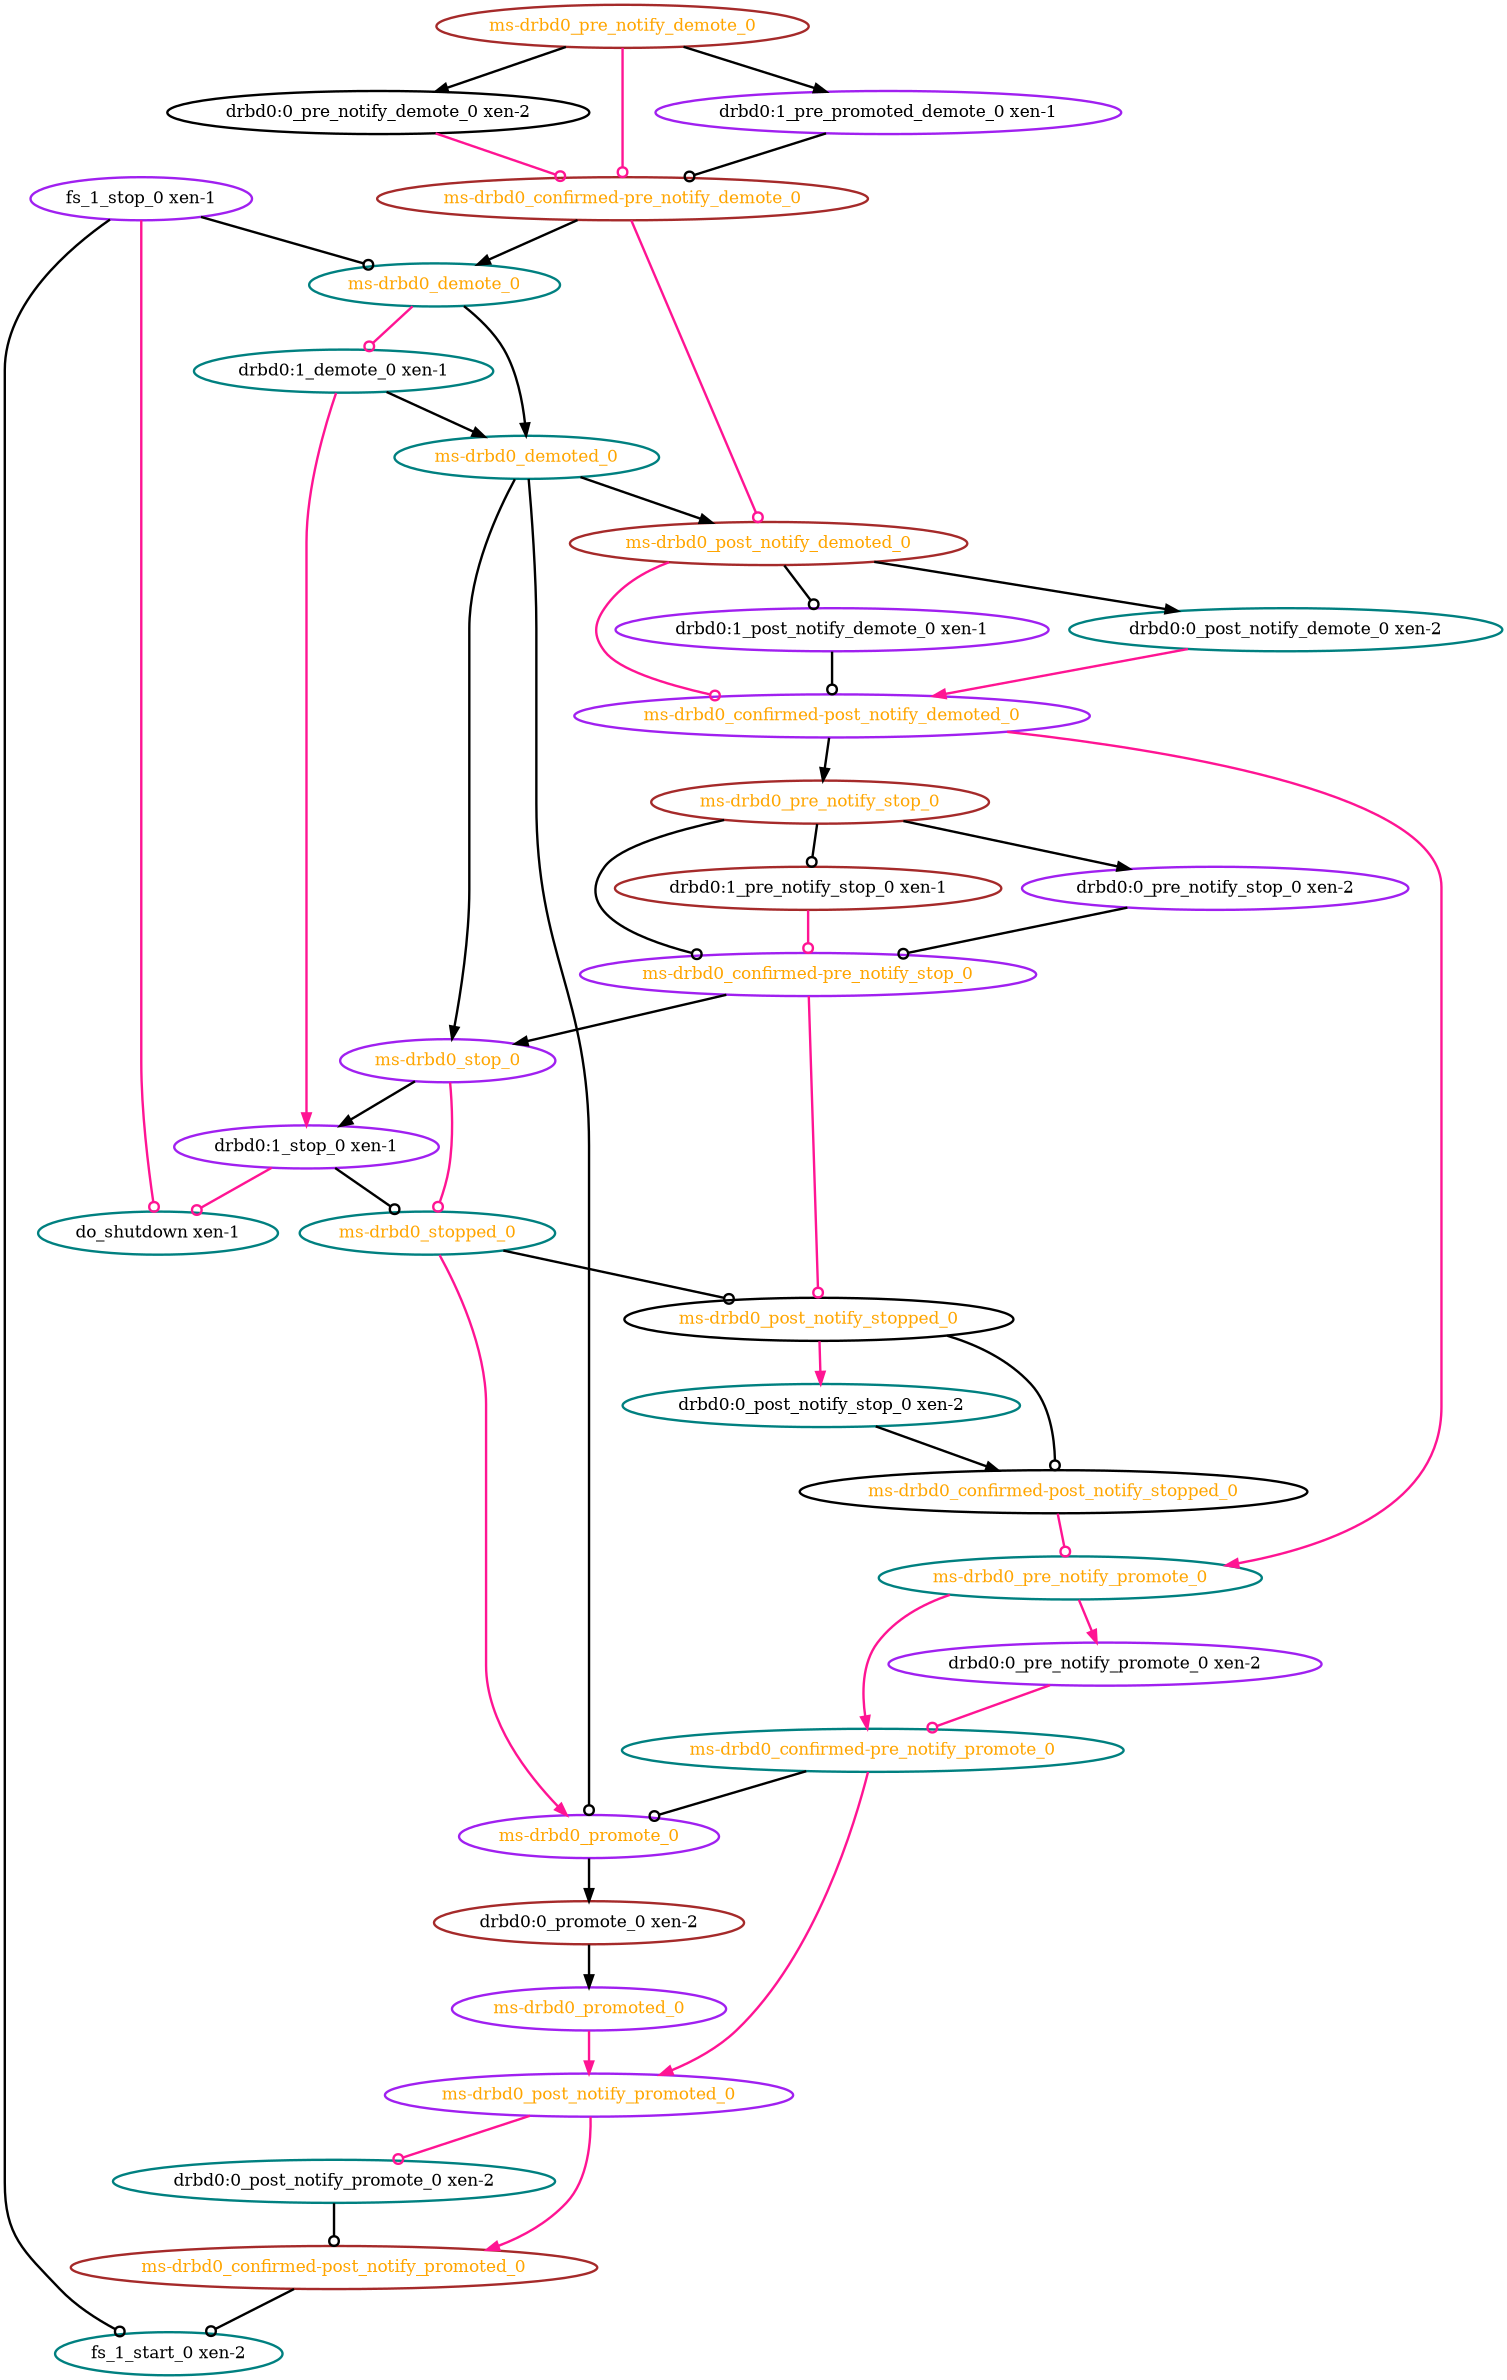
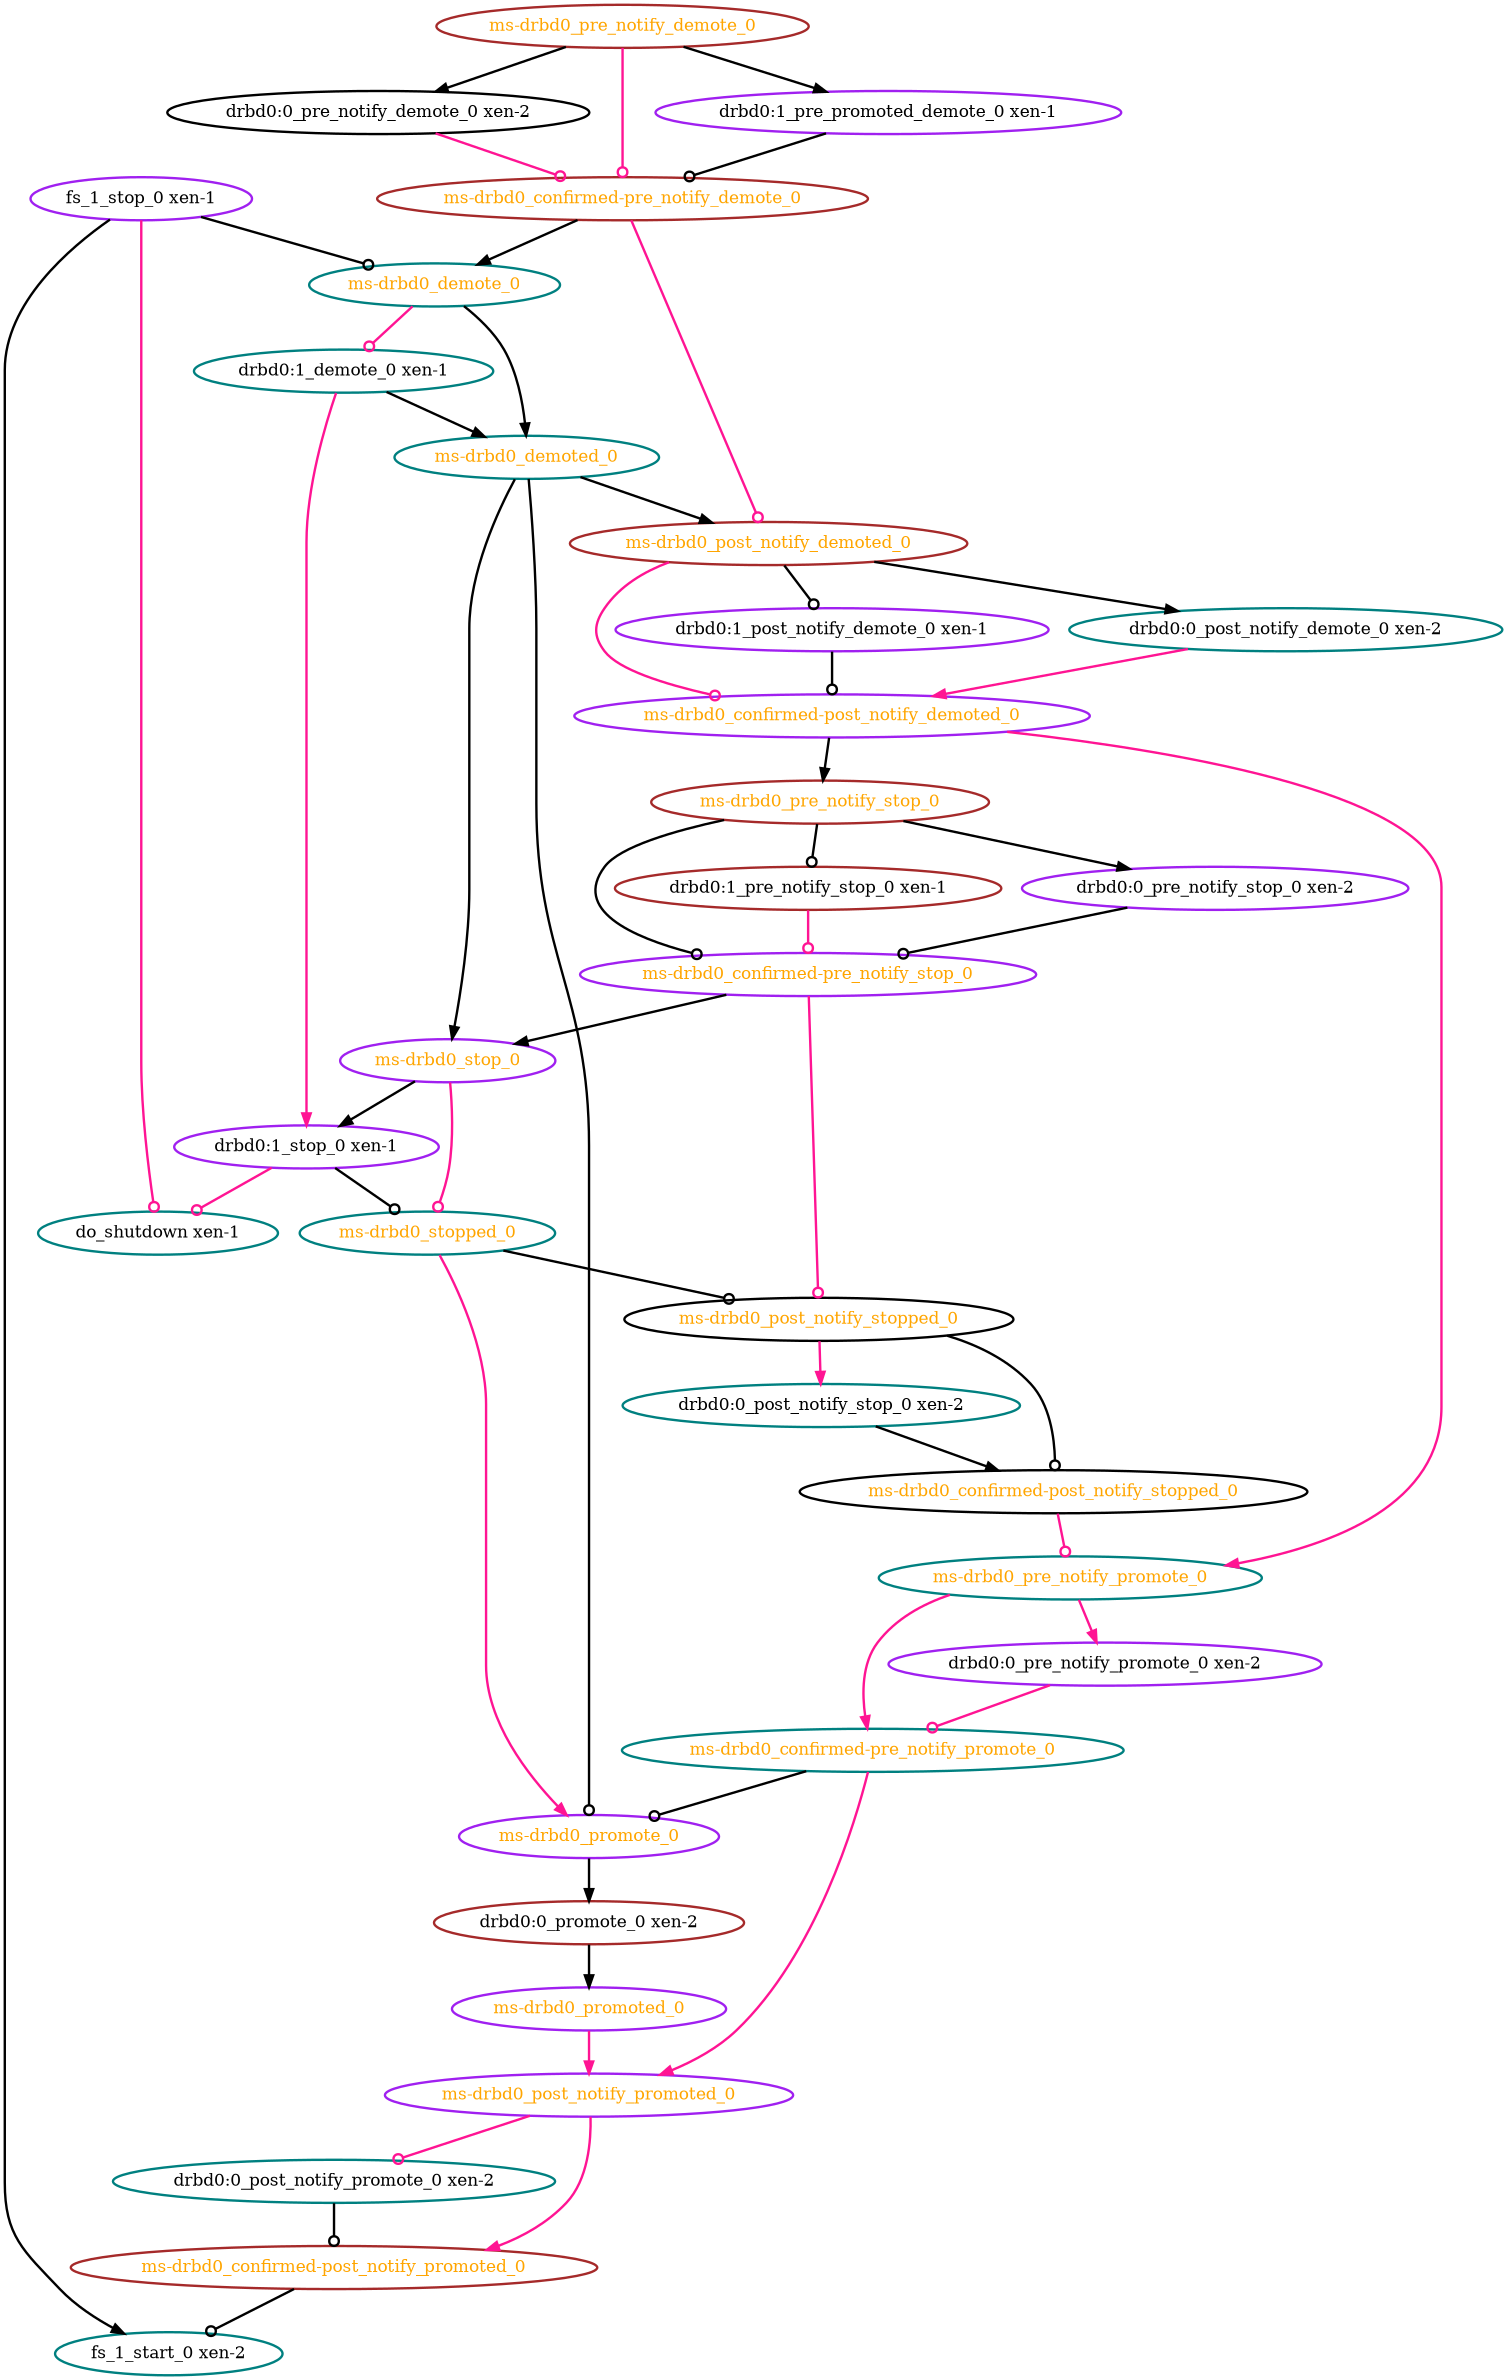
edge "fs_1_stop_0 xen-1" -> "fs_1_start_0 xen-2": arrowhead odot -> normal
